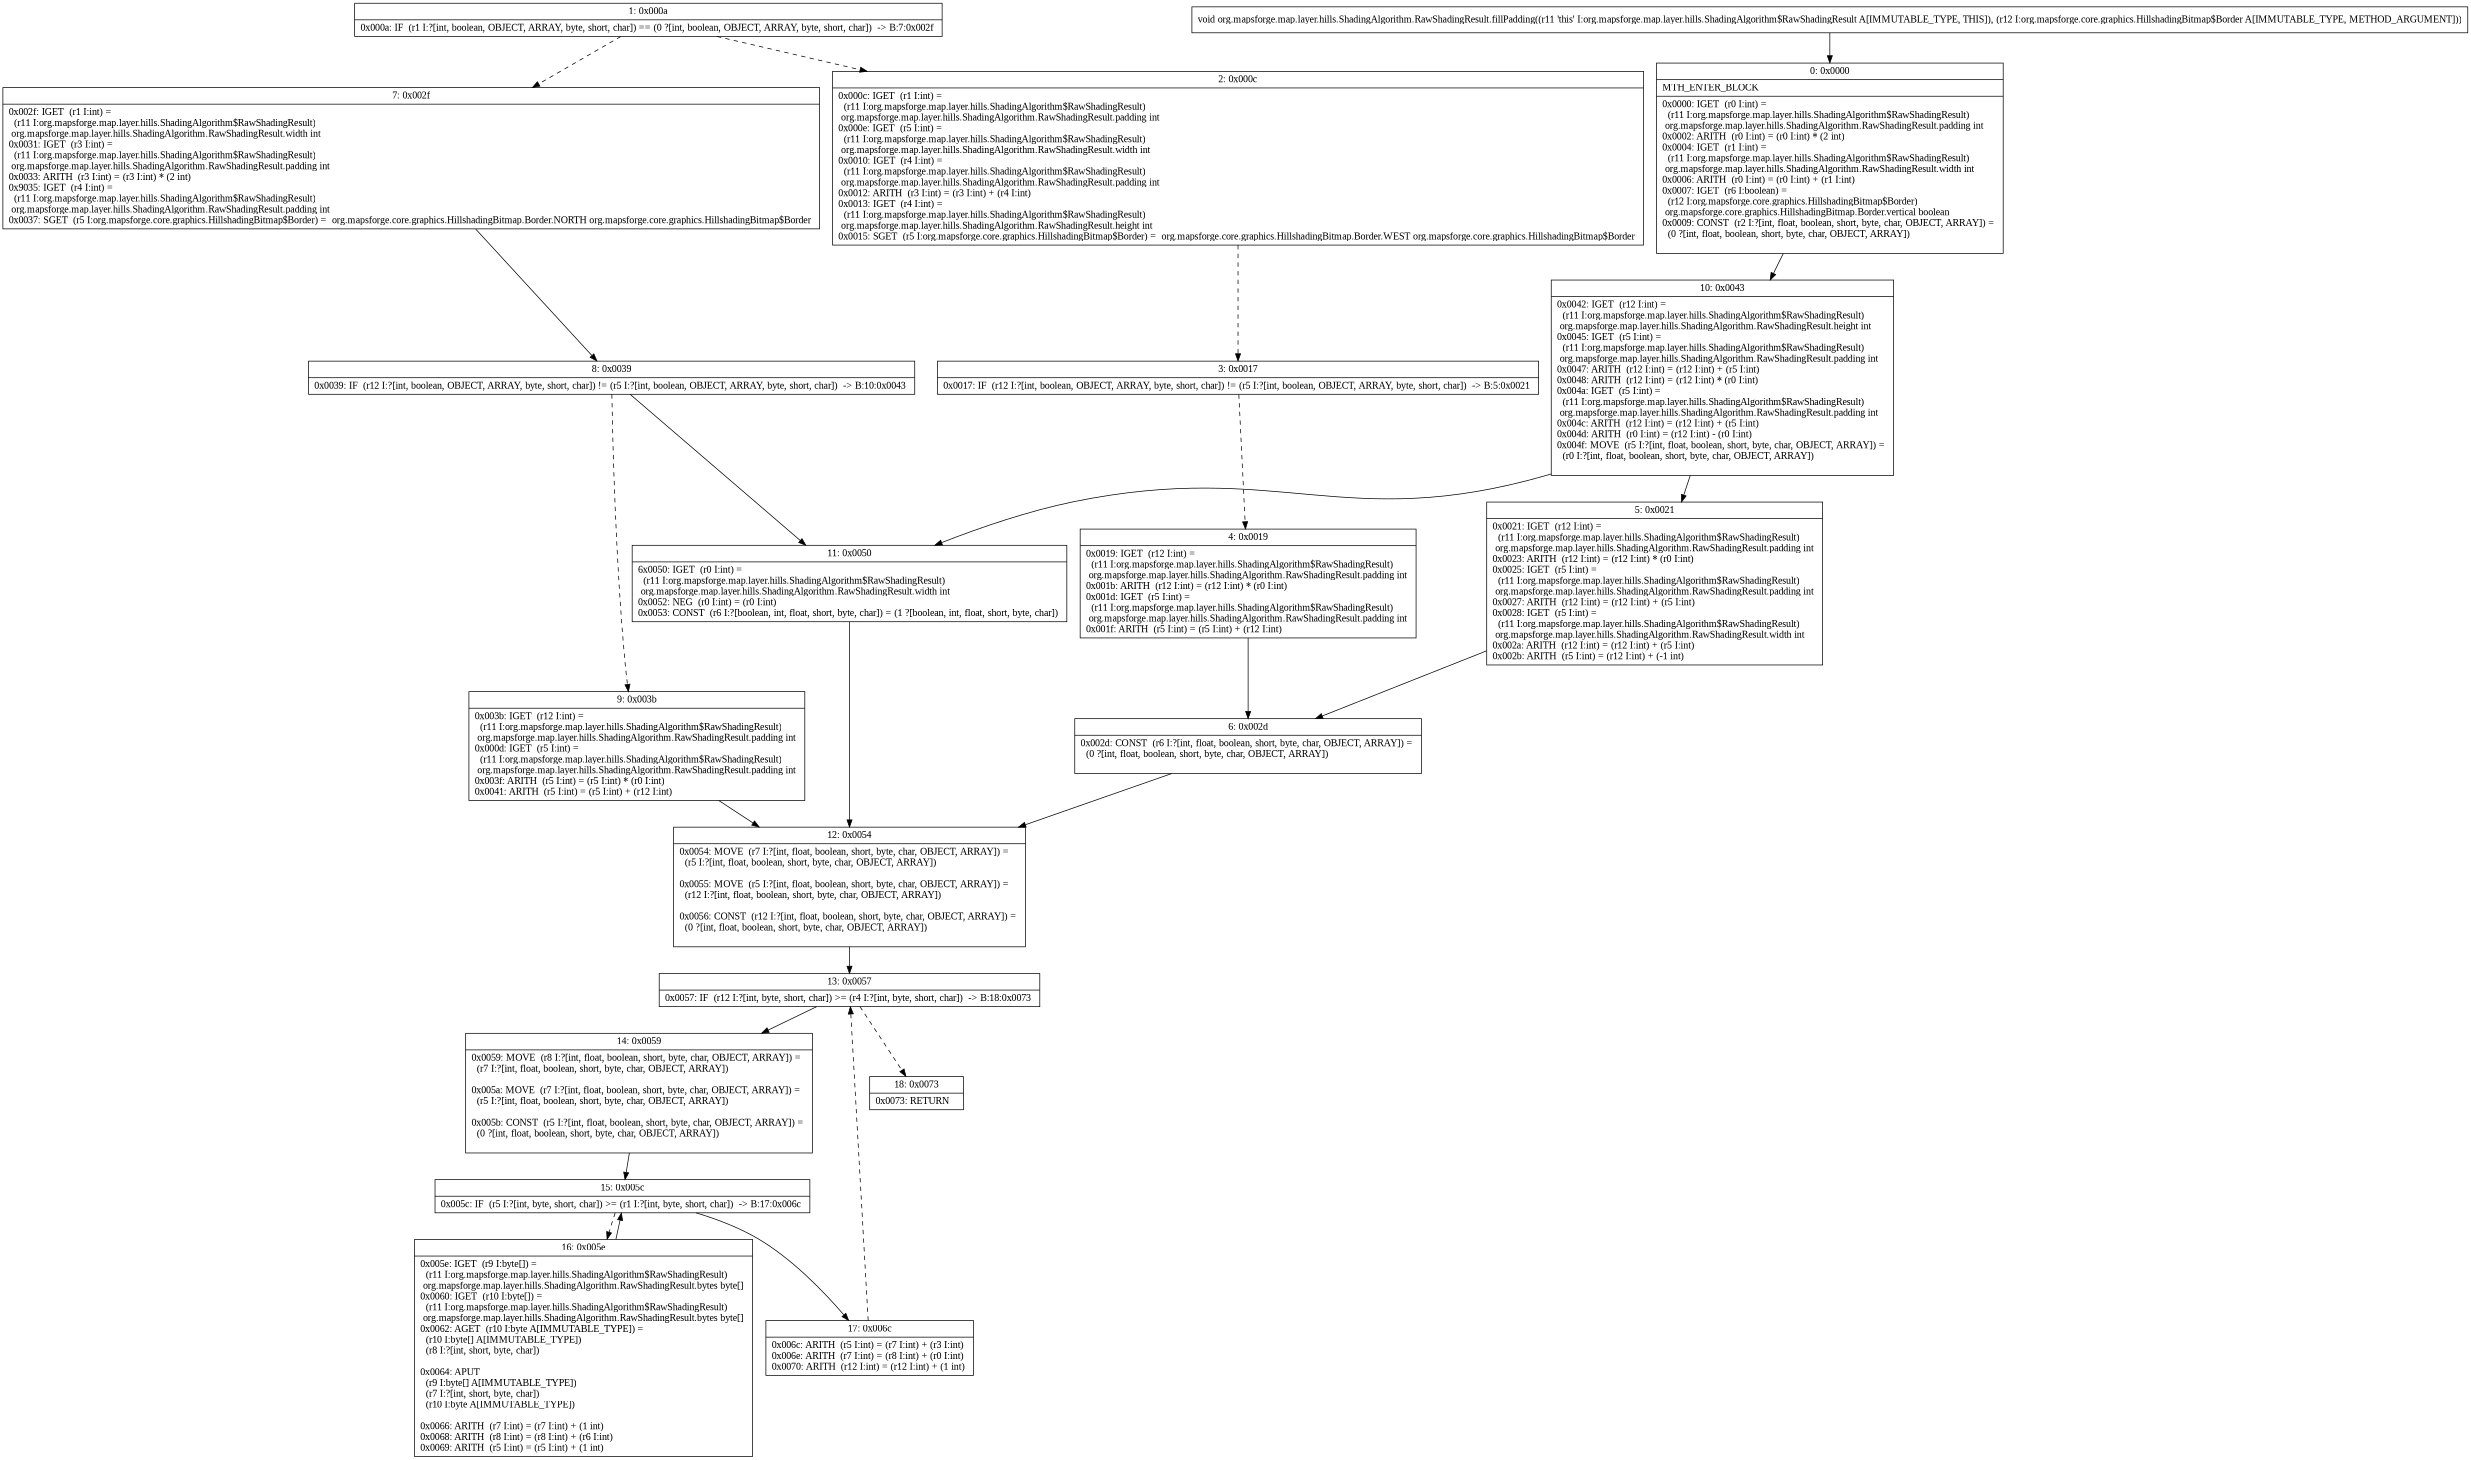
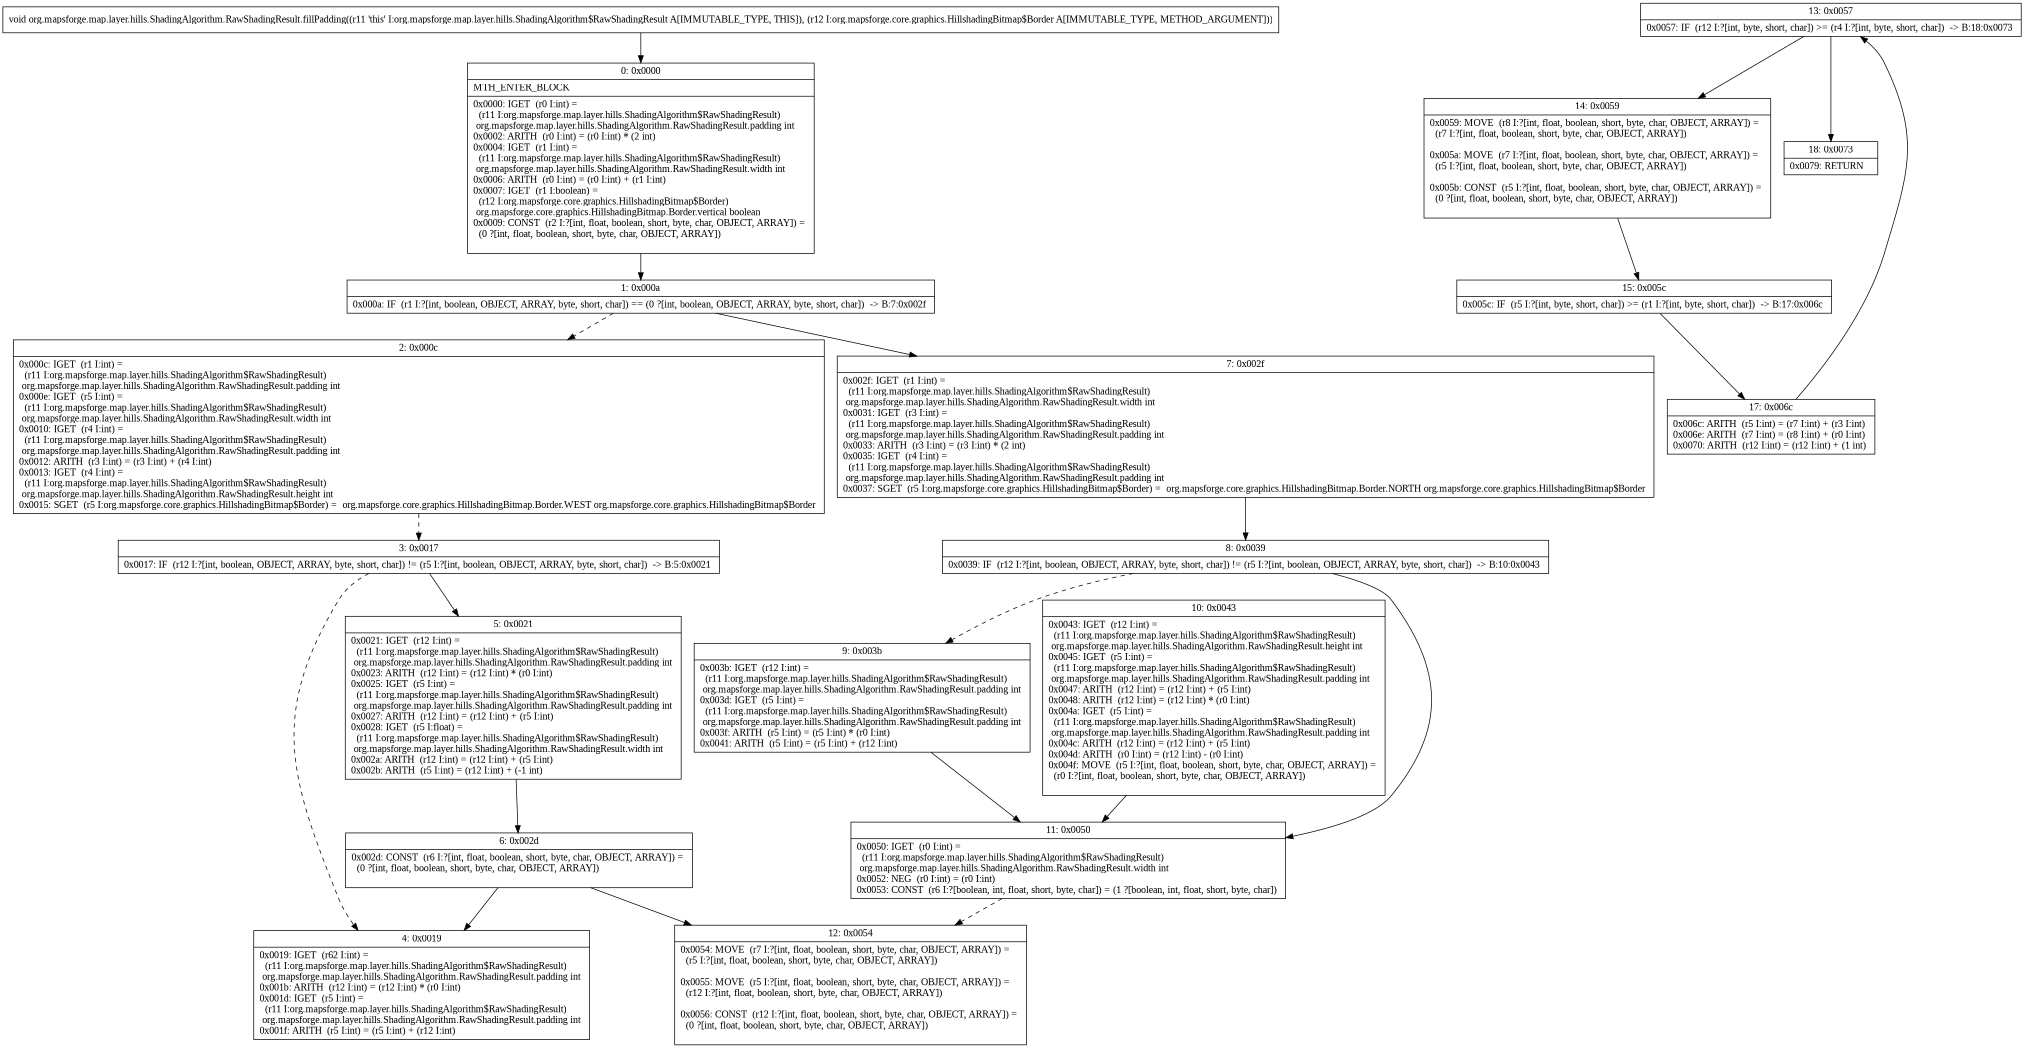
edge "1: 0x000a" -> "7: 0x002f": style dashed -> solid
node "7: 0x002f": text "0x9035: IGET  (r4 I:int) =" -> "0x0035: IGET  (r4 I:int) ="
node "0: 0x0000": text "0x0007: IGET  (r6 I:boolean) =" -> "0x0007: IGET  (r1 I:boolean) ="
edge "0: 0x0000" -> "10: 0x0043": now "0: 0x0000" -> "1: 0x000a"
node "10: 0x0043": text "0x0042: IGET  (r12 I:int) =" -> "0x0043: IGET  (r12 I:int) ="
edge "10: 0x0043" -> "5: 0x0021": now "3: 0x0017" -> "5: 0x0021"
node "4: 0x0019": text "0x0019: IGET  (r12 I:int) =" -> "0x0019: IGET  (r62 I:int) ="
node "11: 0x0050": text "6x0050: IGET  (r0 I:int) =" -> "0x0050: IGET  (r0 I:int) ="
node "5: 0x0021": text "0x0028: IGET  (r5 I:int) =" -> "0x0028: IGET  (r5 I:float) ="
edge "4: 0x0019" -> "6: 0x002d": reversed
edge "11: 0x0050" -> "12: 0x0054": style solid -> dashed
node "9: 0x003b": text "0x000d: IGET  (r5 I:int) =" -> "0x003d: IGET  (r5 I:int) ="
edge "9: 0x003b" -> "12: 0x0054": now "9: 0x003b" -> "11: 0x0050"
edge "12: 0x0054" -> "13: 0x0057": removed
edge "13: 0x0057" -> "18: 0x0073": style dashed -> solid
node "18: 0x0073": text "0x0073: RETURN" -> "0x0079: RETURN"
edge "17: 0x006c" -> "13: 0x0057": style dashed -> solid
node "16: 0x005e": removed
